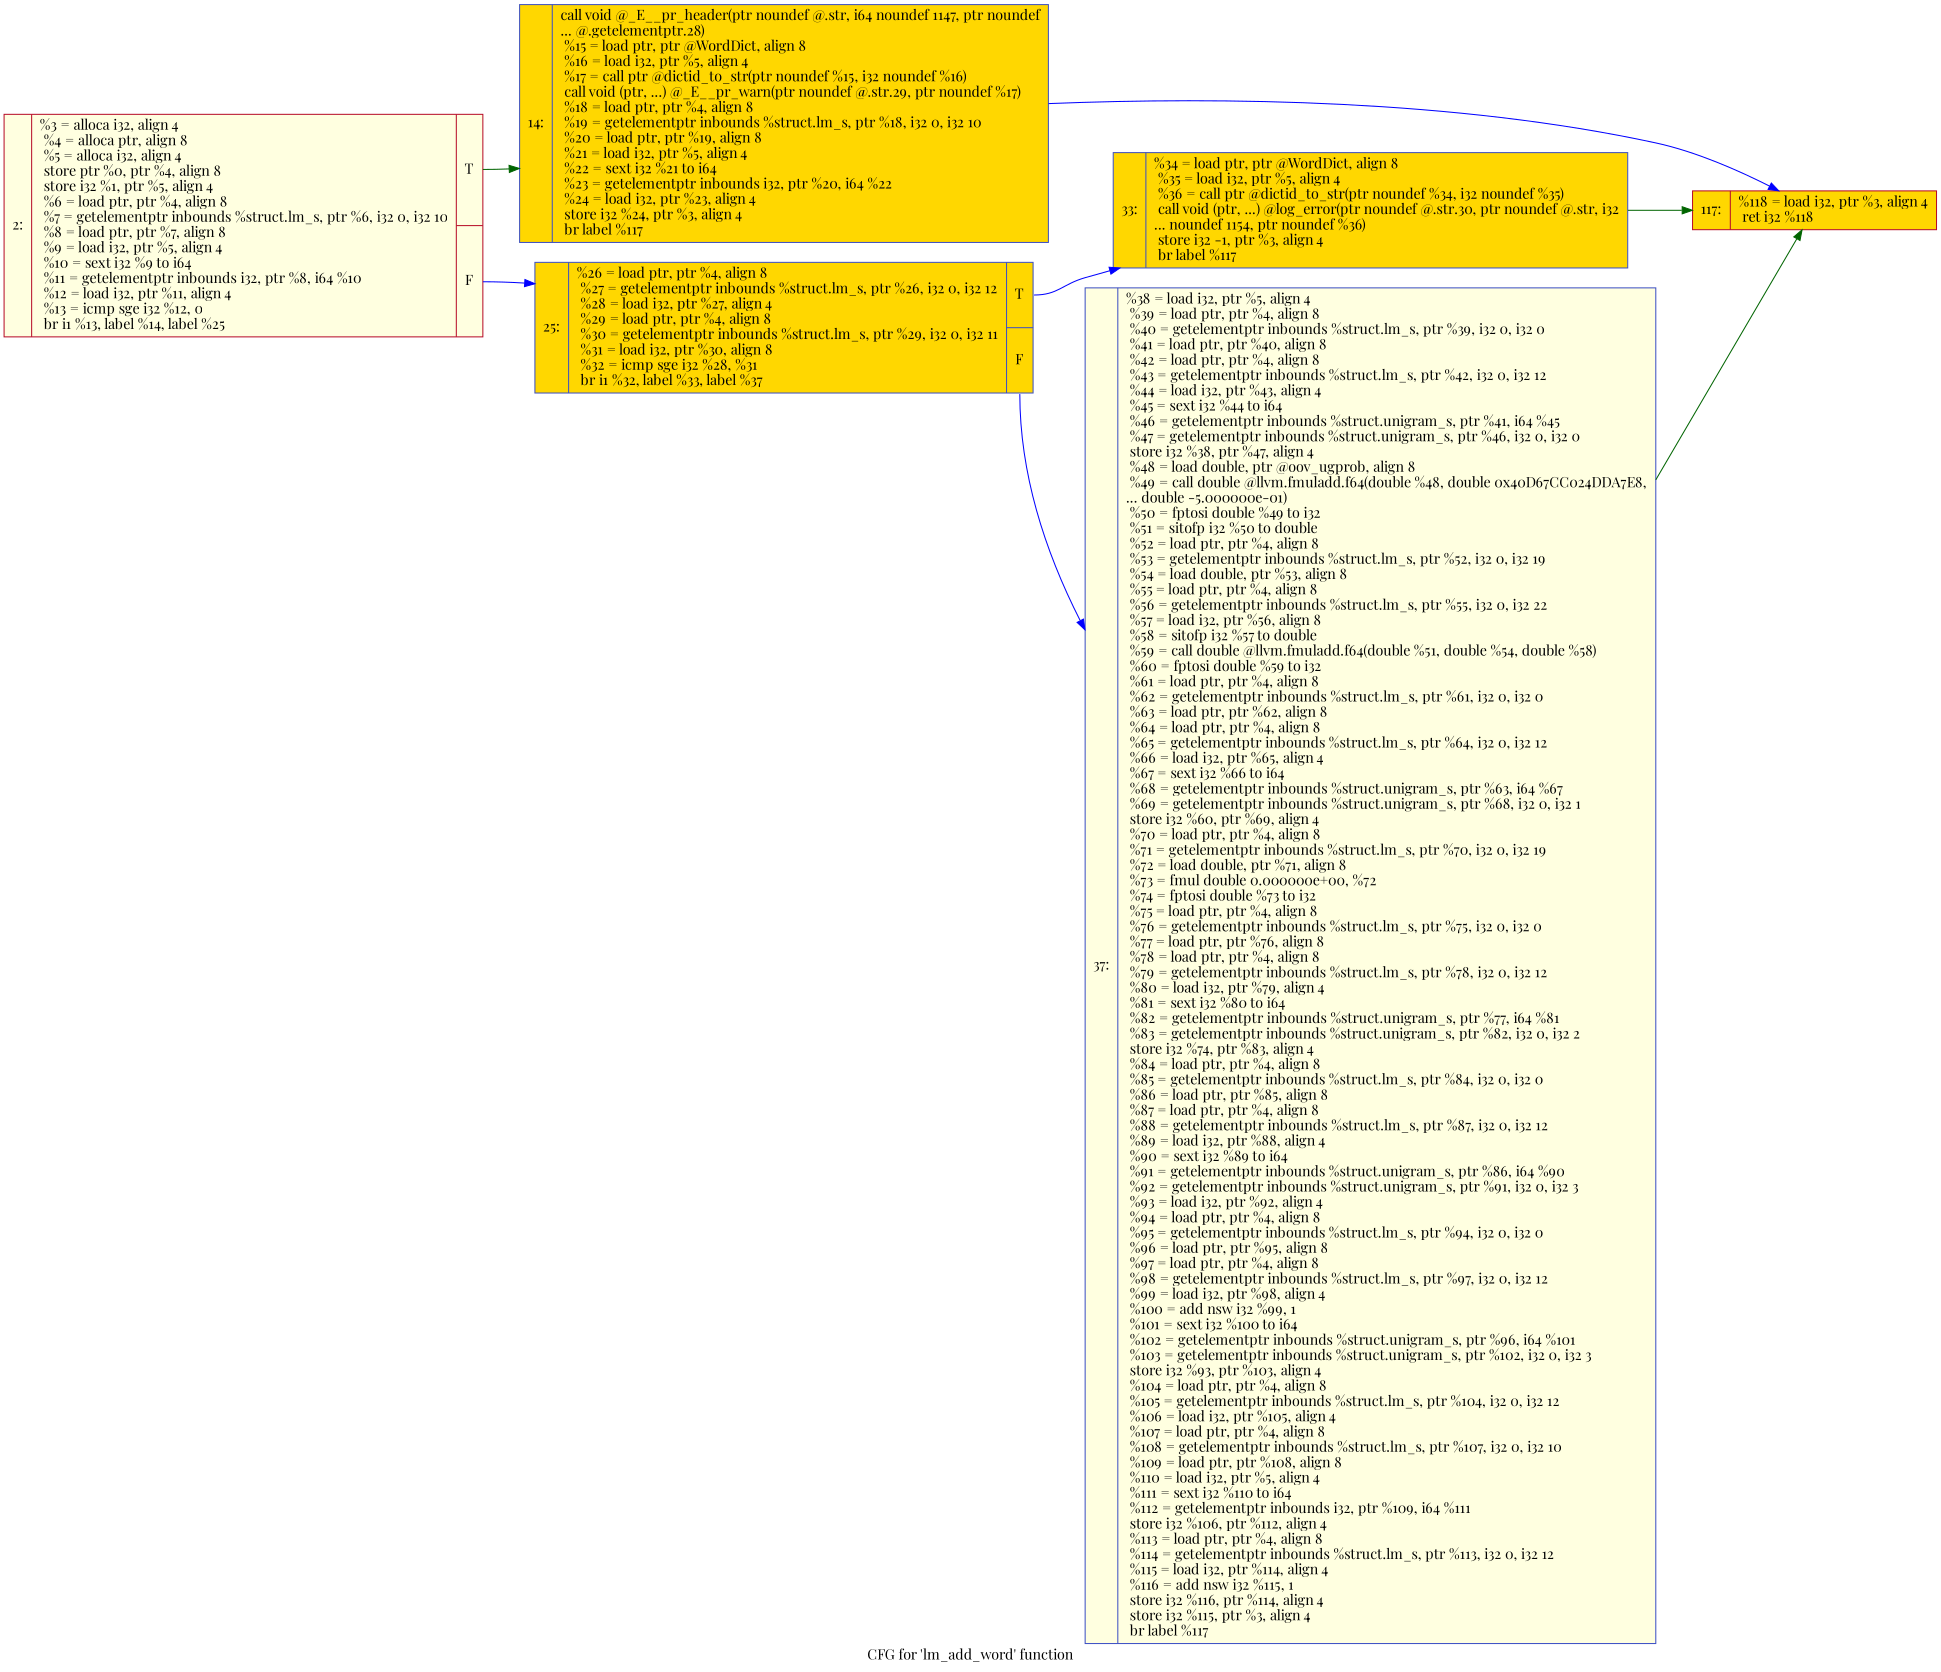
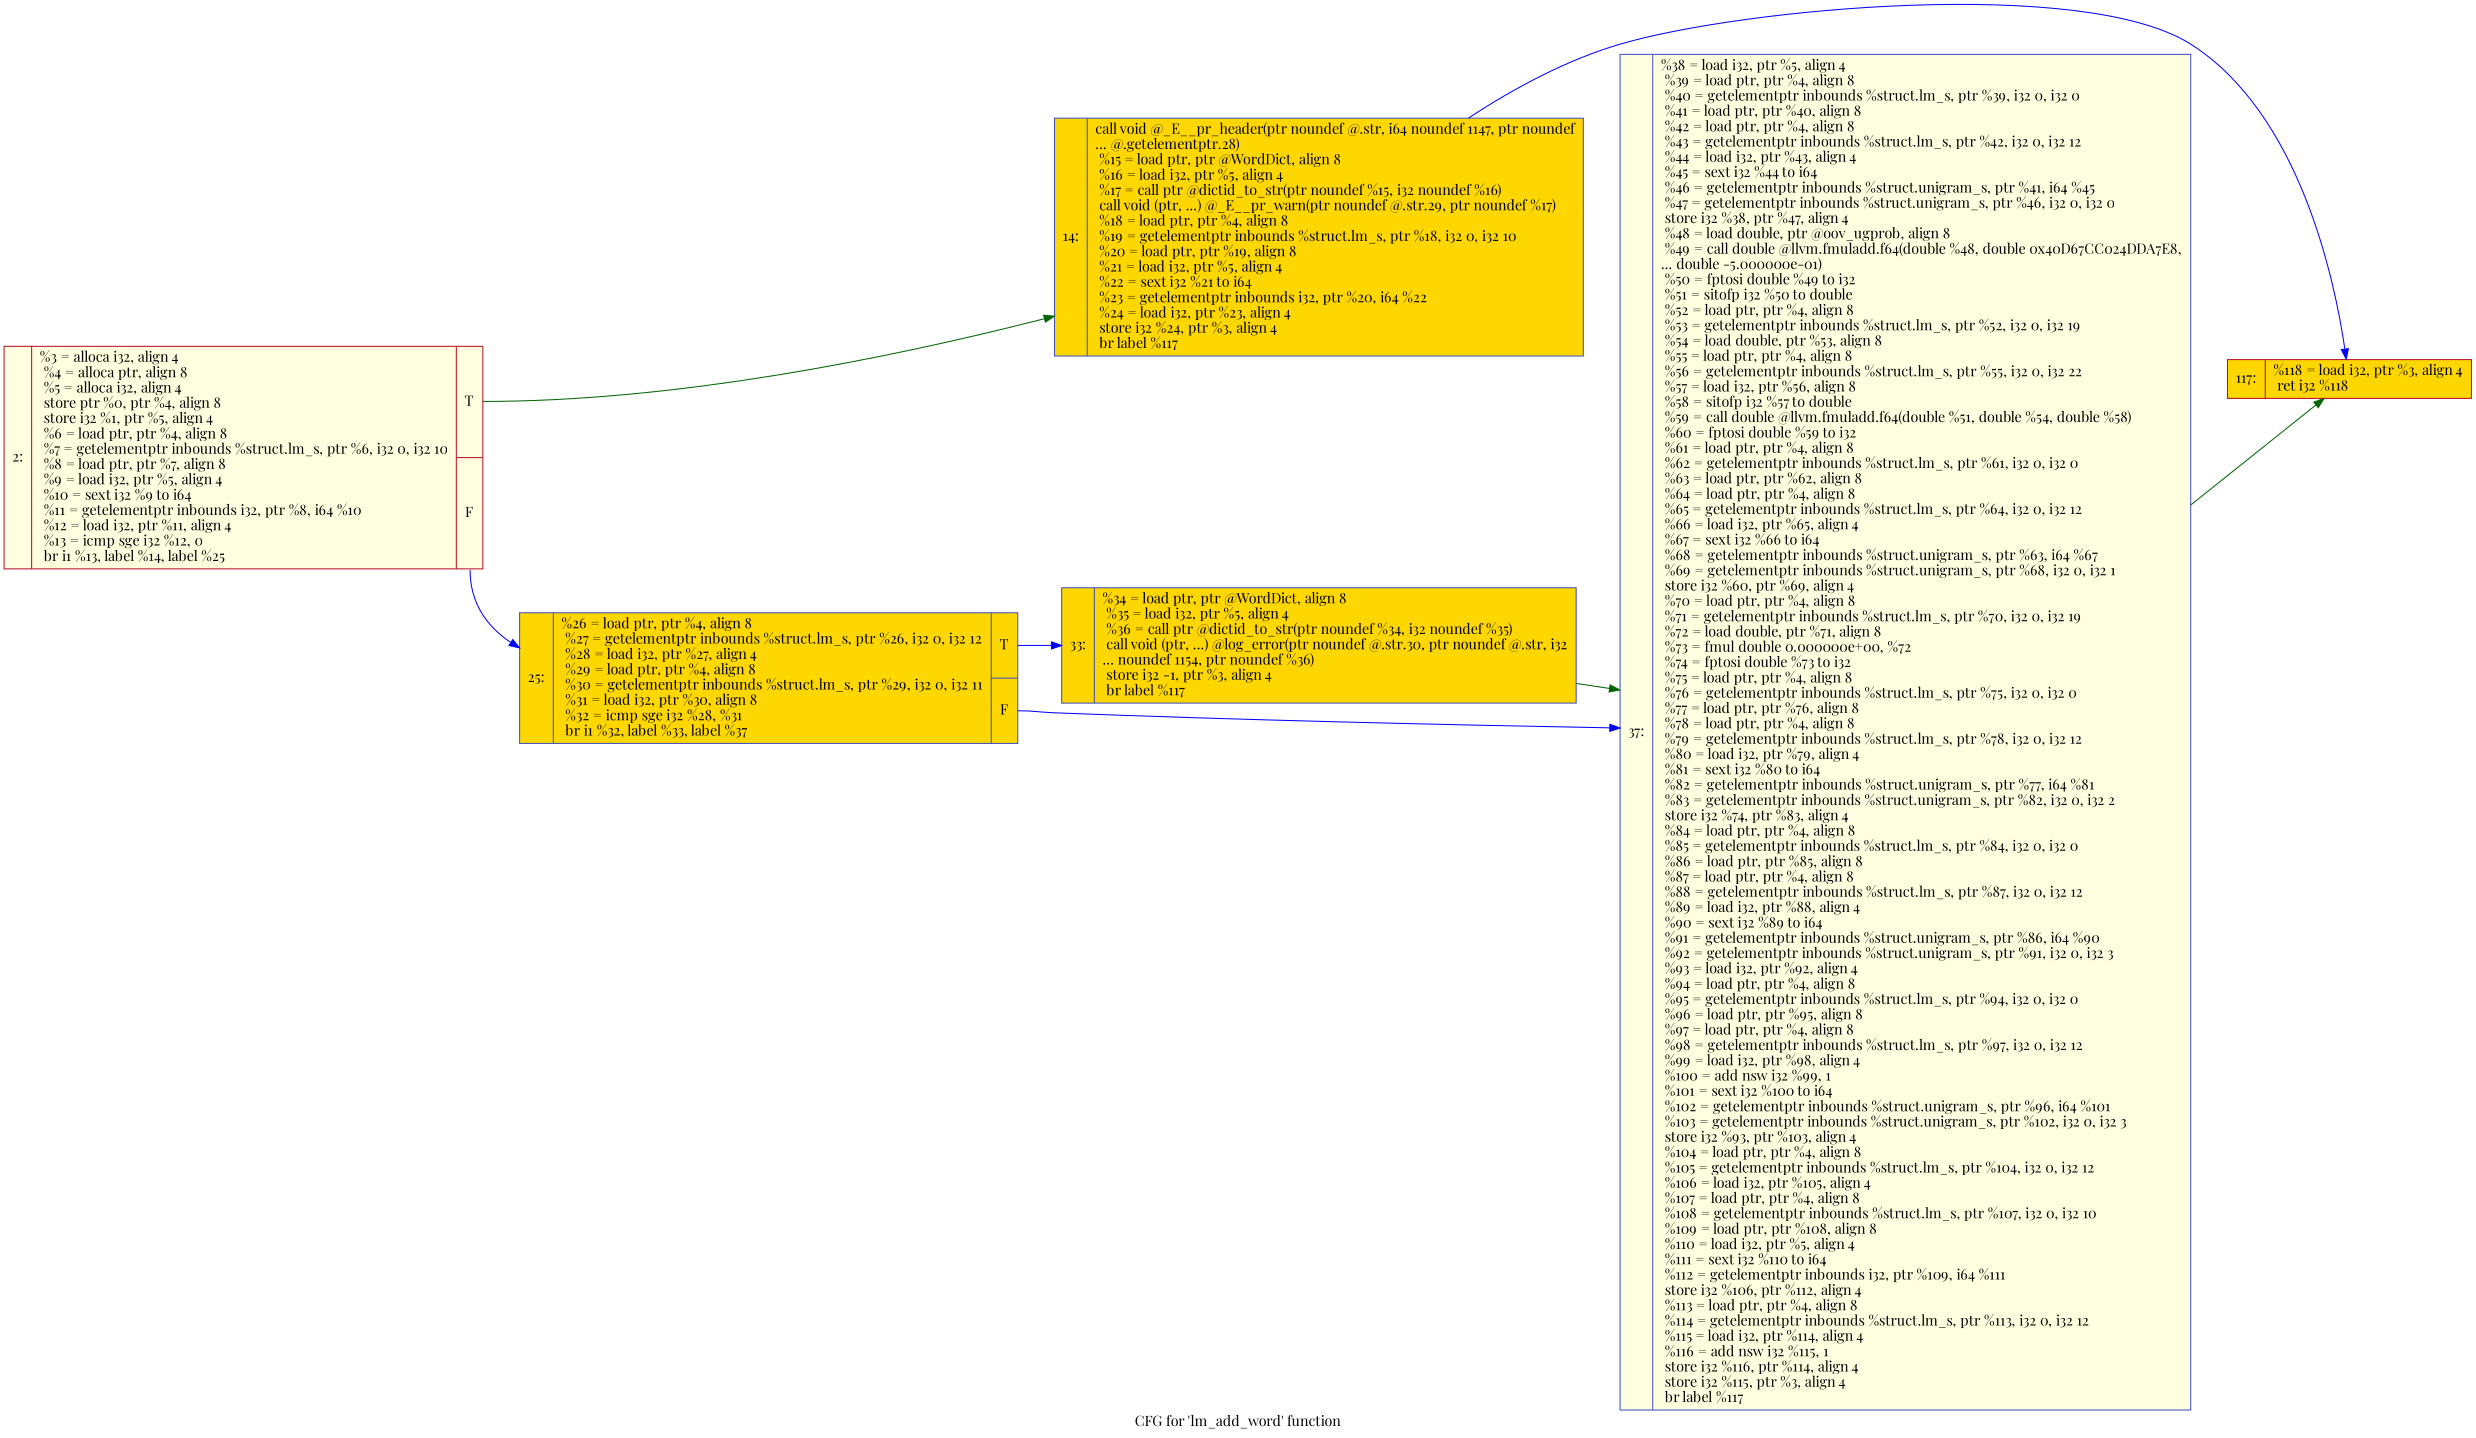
edge "33:" -> "117:": now "33:" -> "37:"
